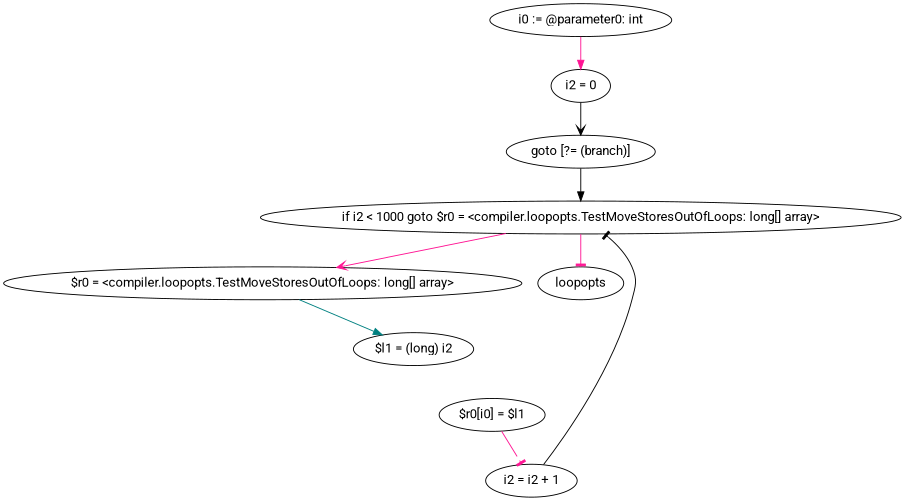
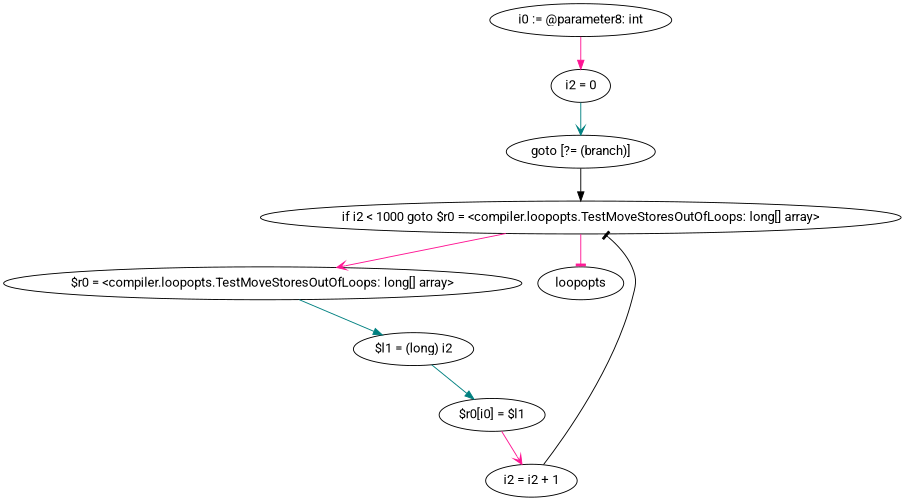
node "i0 := @parameter0: int": label "i0 := @parameter0: int" -> "i0 := @parameter8: int"
edge "i2 = 0" -> "goto [?= (branch)]": color black -> teal
edge "$l1 = (long) i2" -> "$r0[i0] = $l1": added
edge "$r0[i0] = $l1" -> "i2 = i2 + 1": arrowhead tee -> vee
